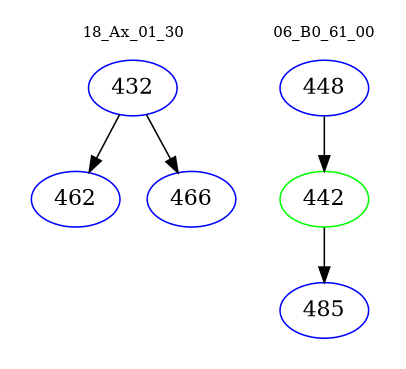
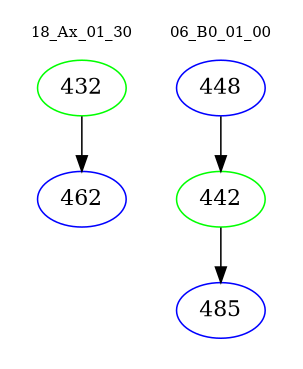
cluster "06_B0_61_00": label "06_B0_61_00" -> "06_B0_01_00"
node "432": color blue -> green
node "466": removed
